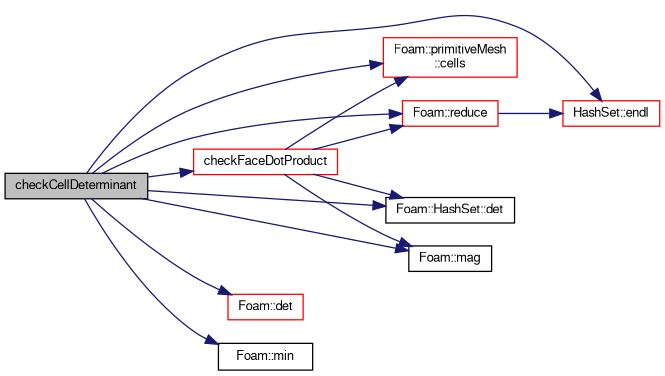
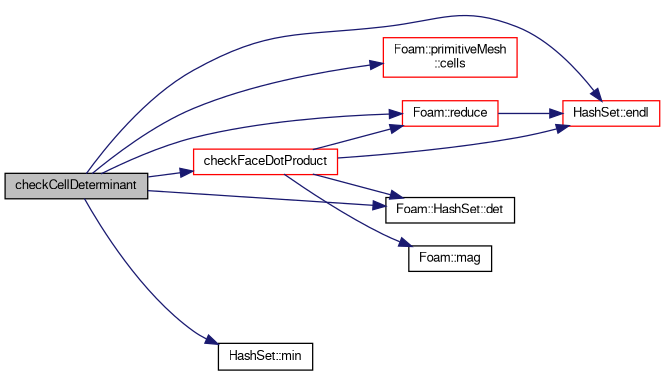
edge "checkFaceDotProduct" -> "Foam::primitiveMesh ::cells": now "checkFaceDotProduct" -> "HashSet::endl"
edge "checkCellDeterminant" -> "Foam::mag": removed
node "Foam::det": removed
node "Foam::min": label "Foam::min" -> "HashSet::min"
